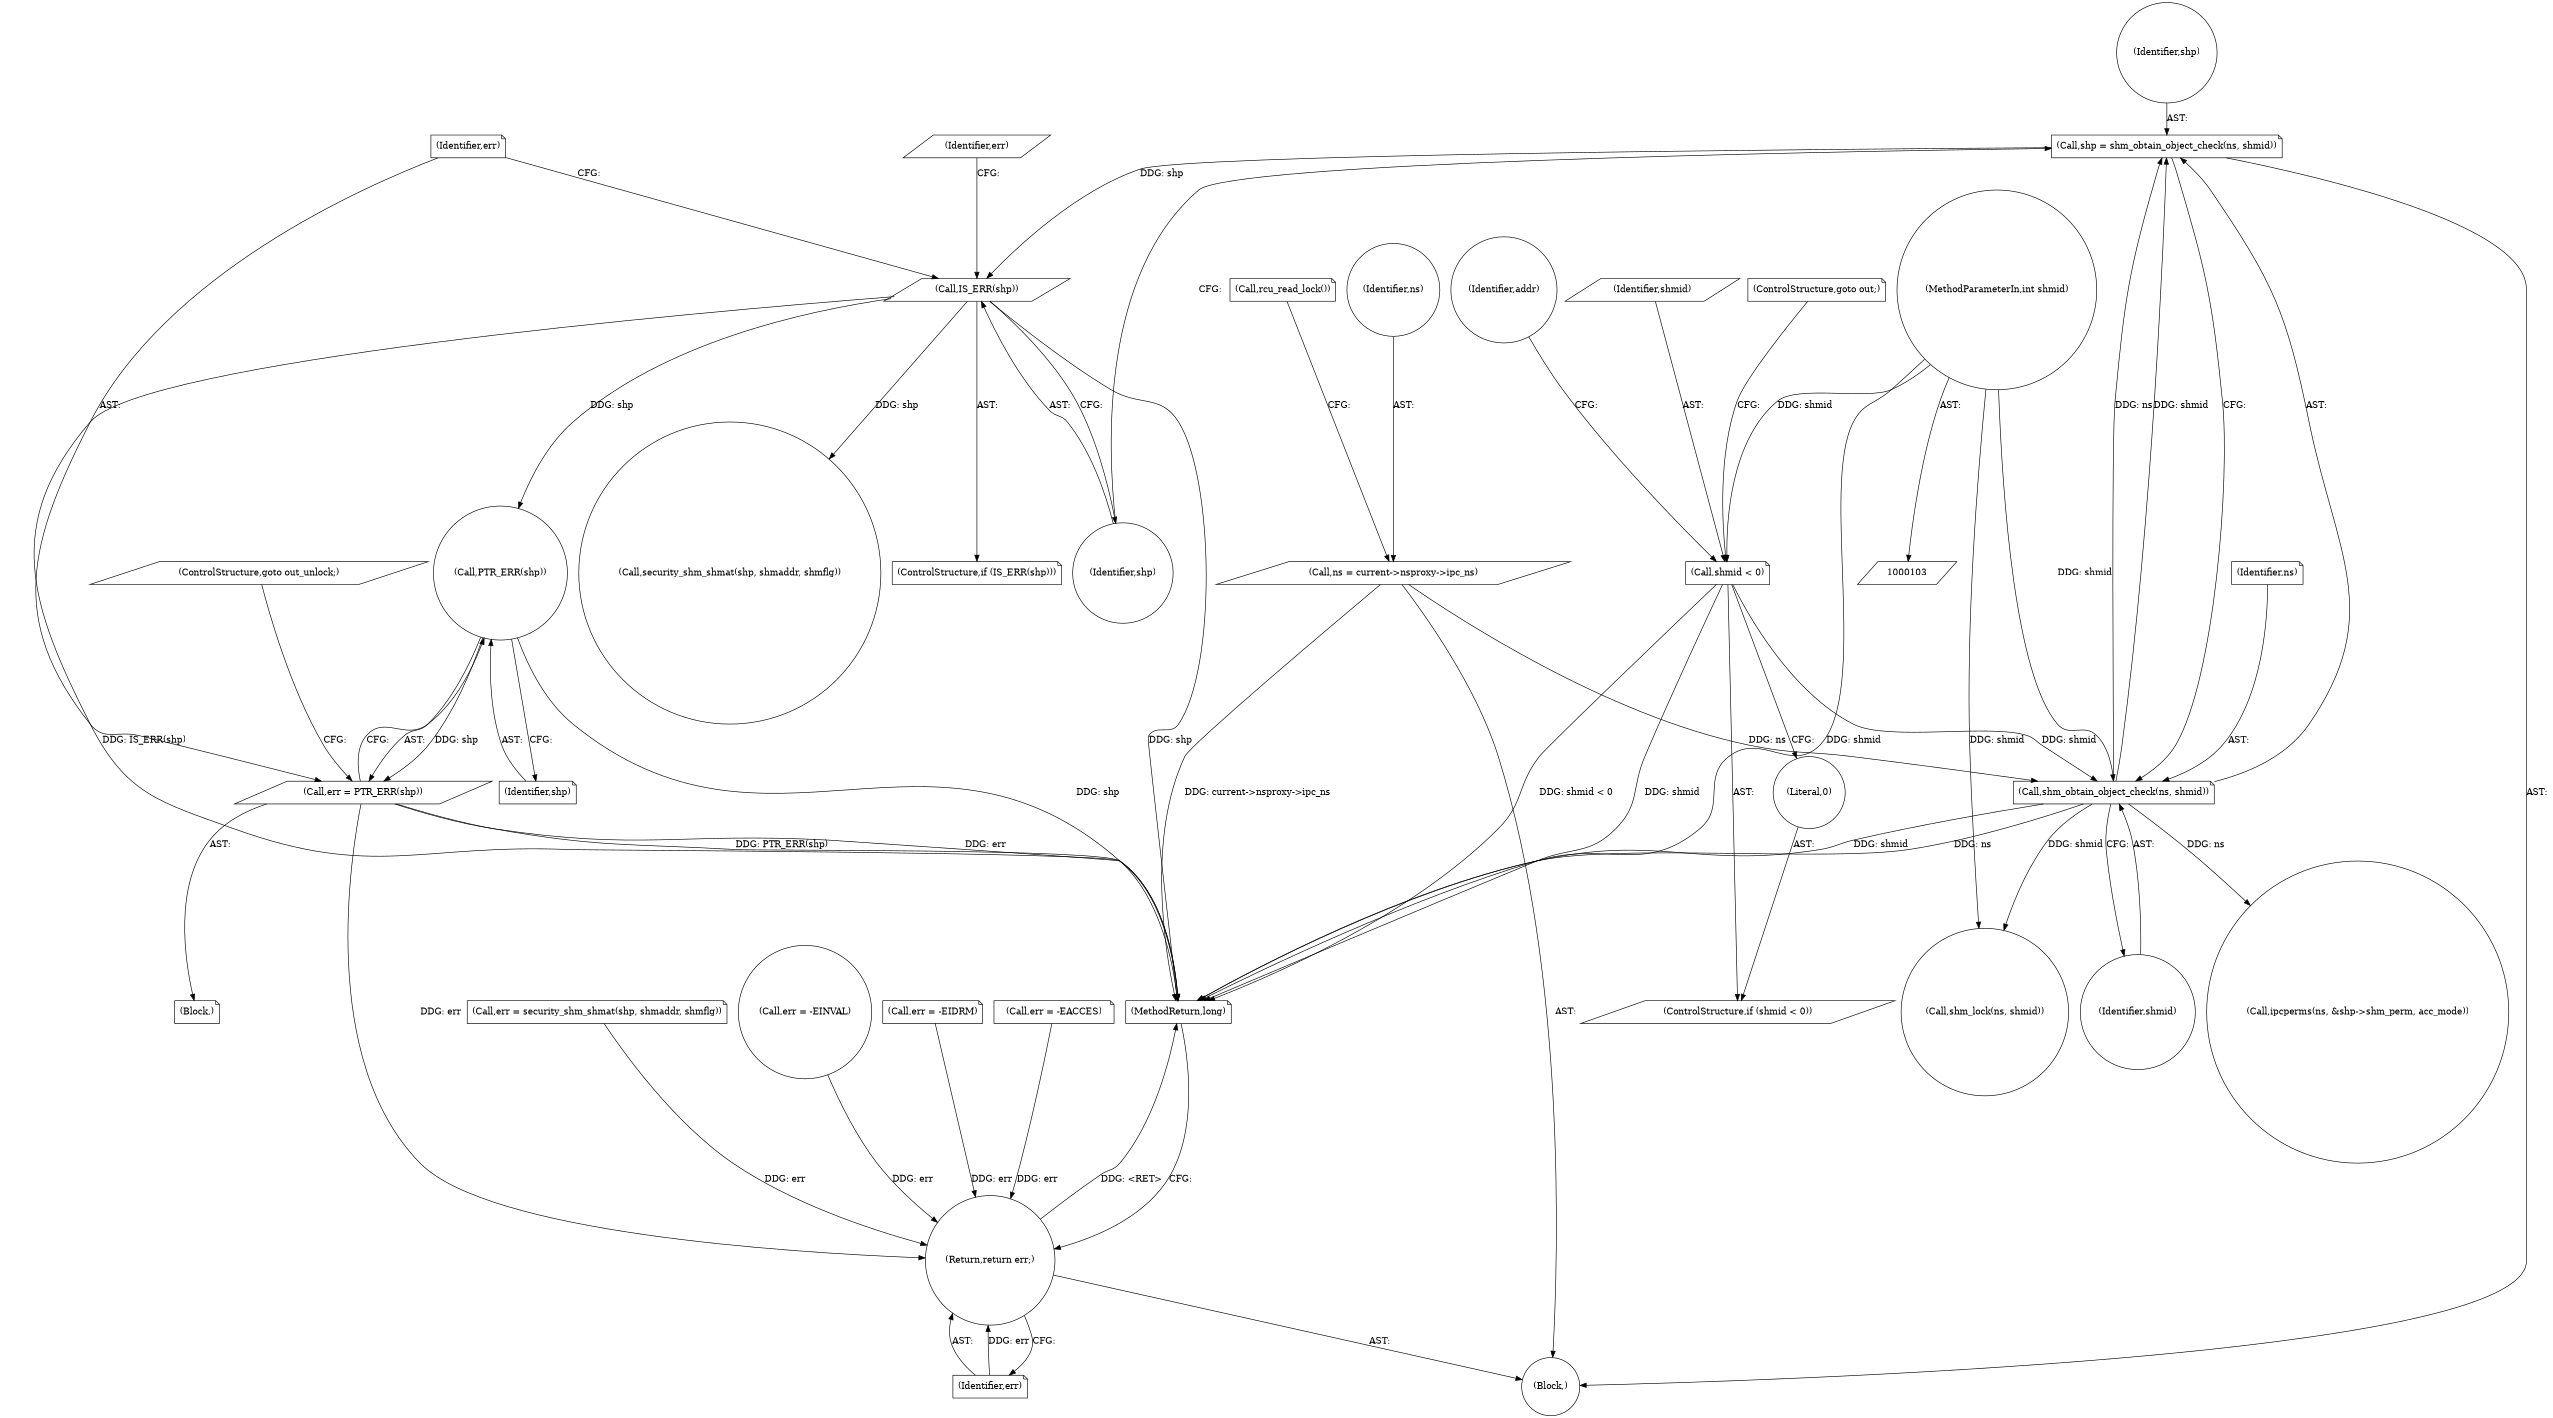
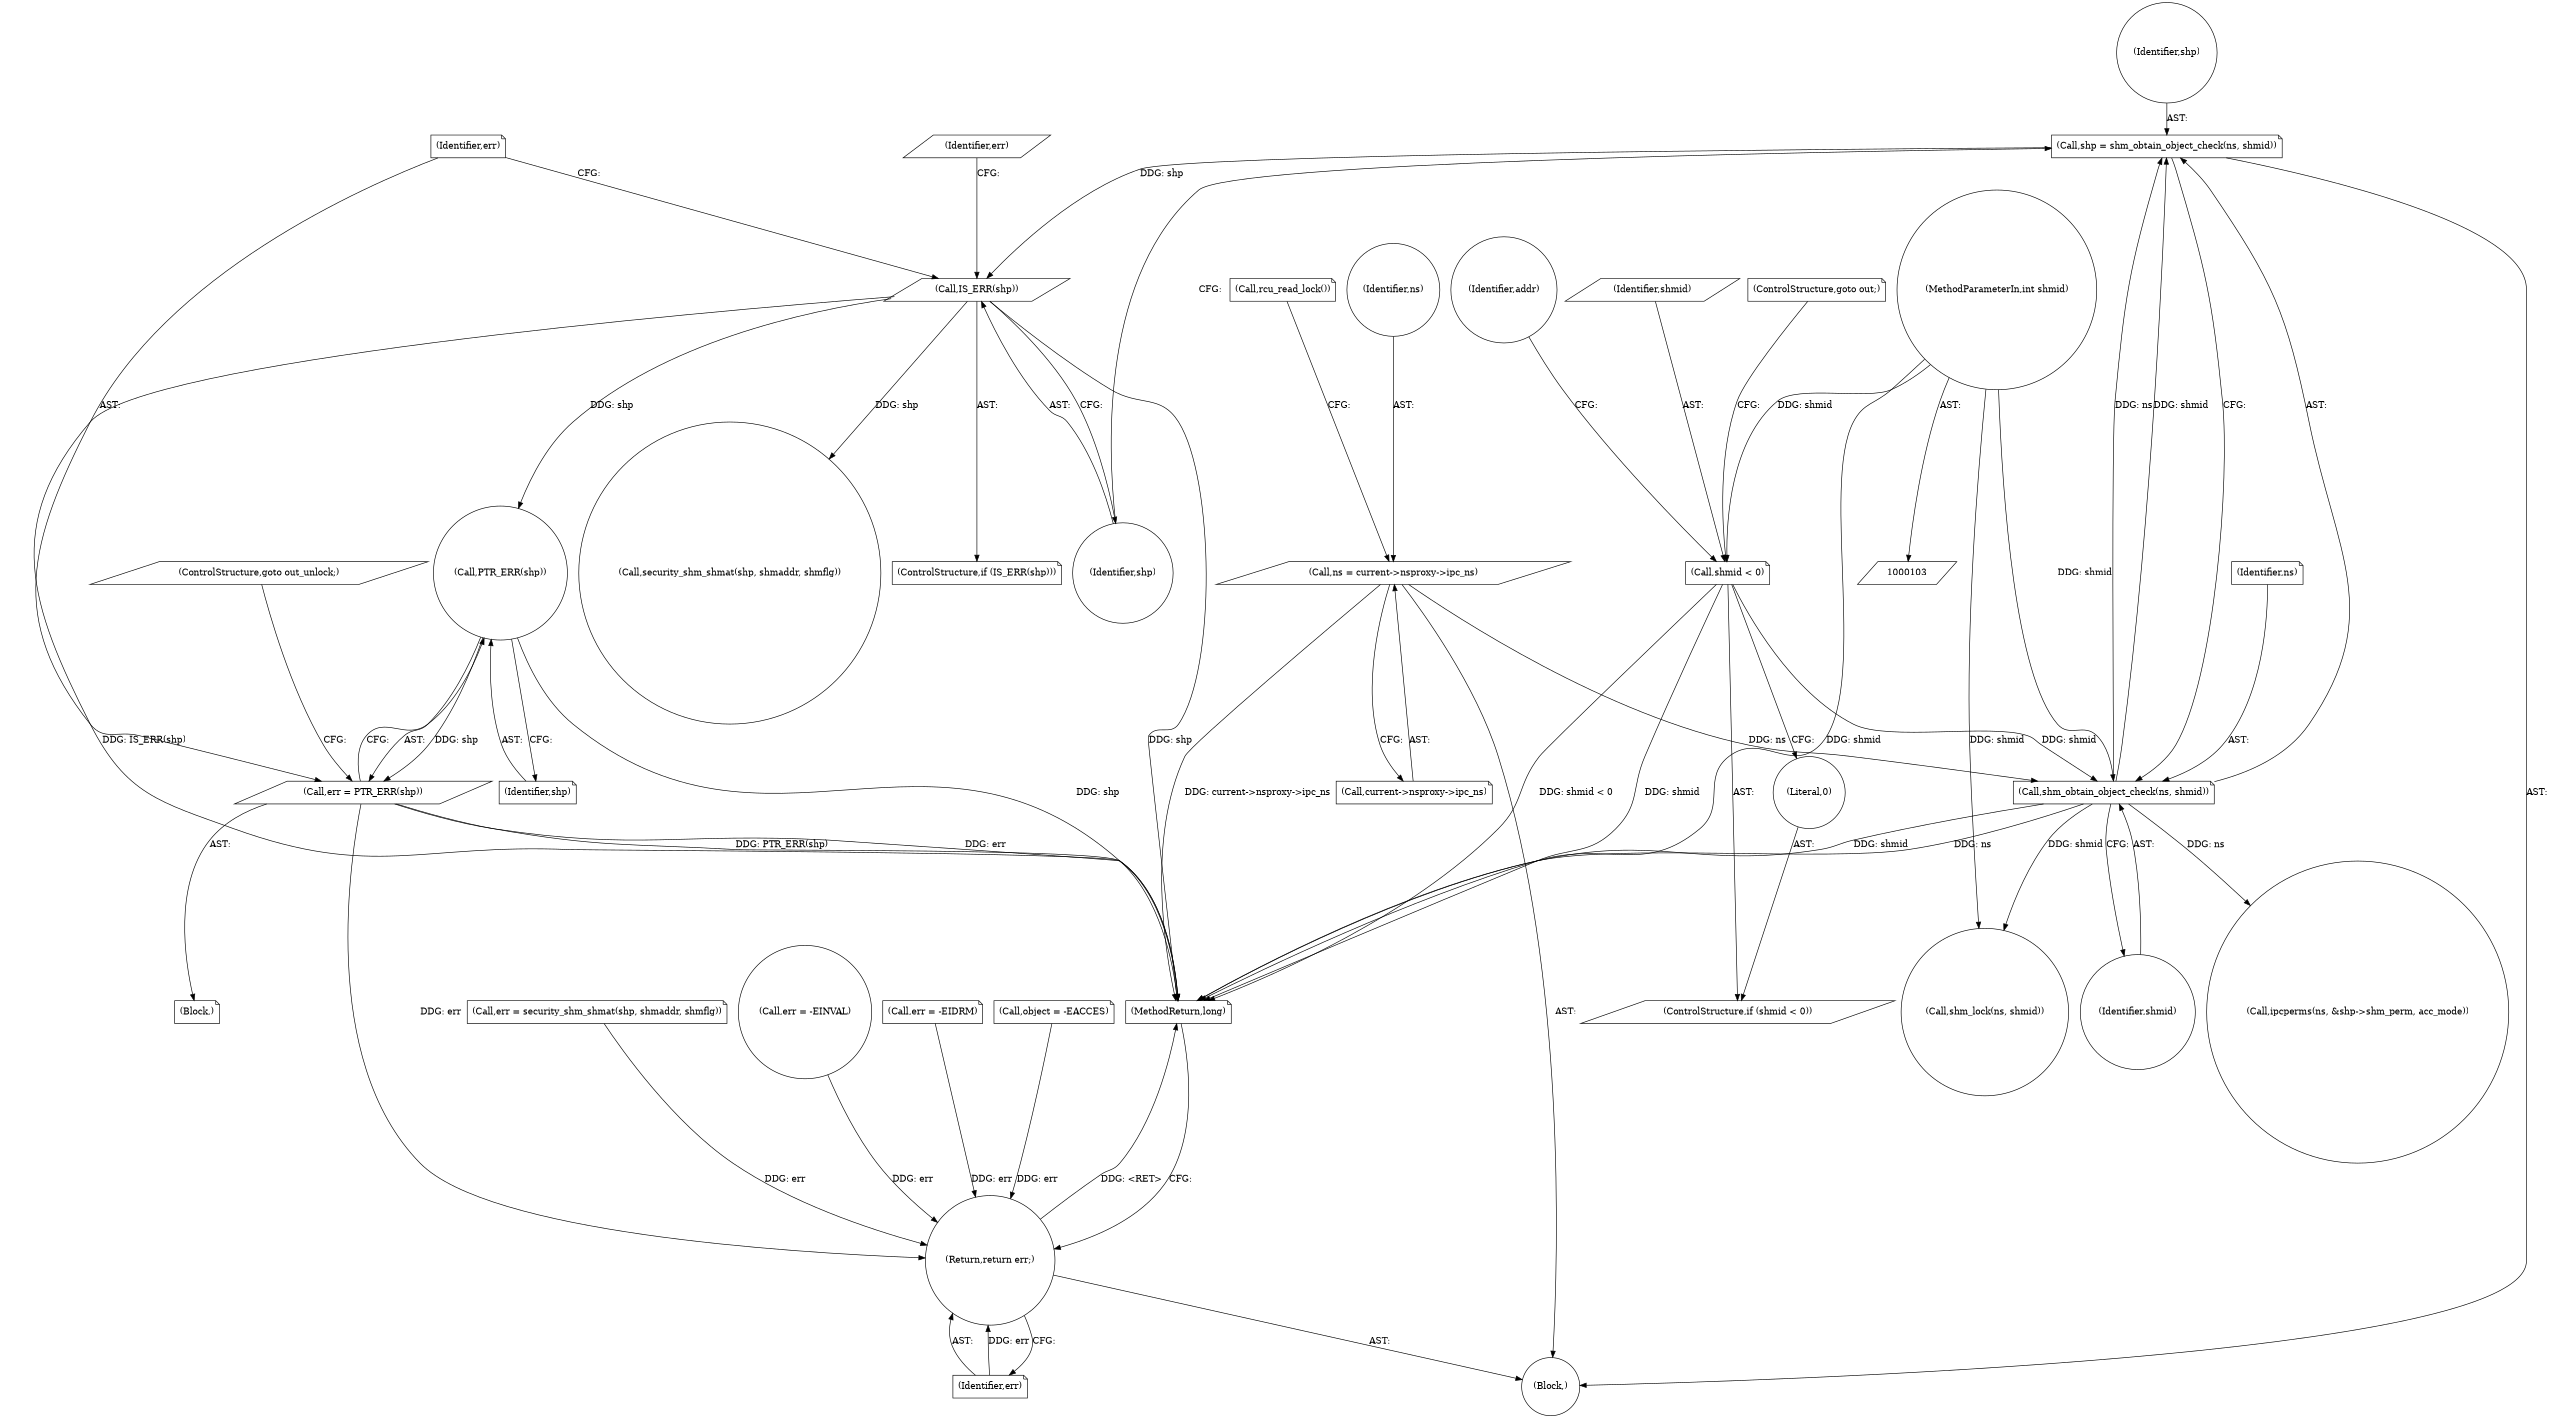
node "(Call,current->nsproxy->ipc_ns)": added
node "(Call,err = -EACCES)": label "(Call,err = -EACCES)" -> "(Call,object = -EACCES)"
